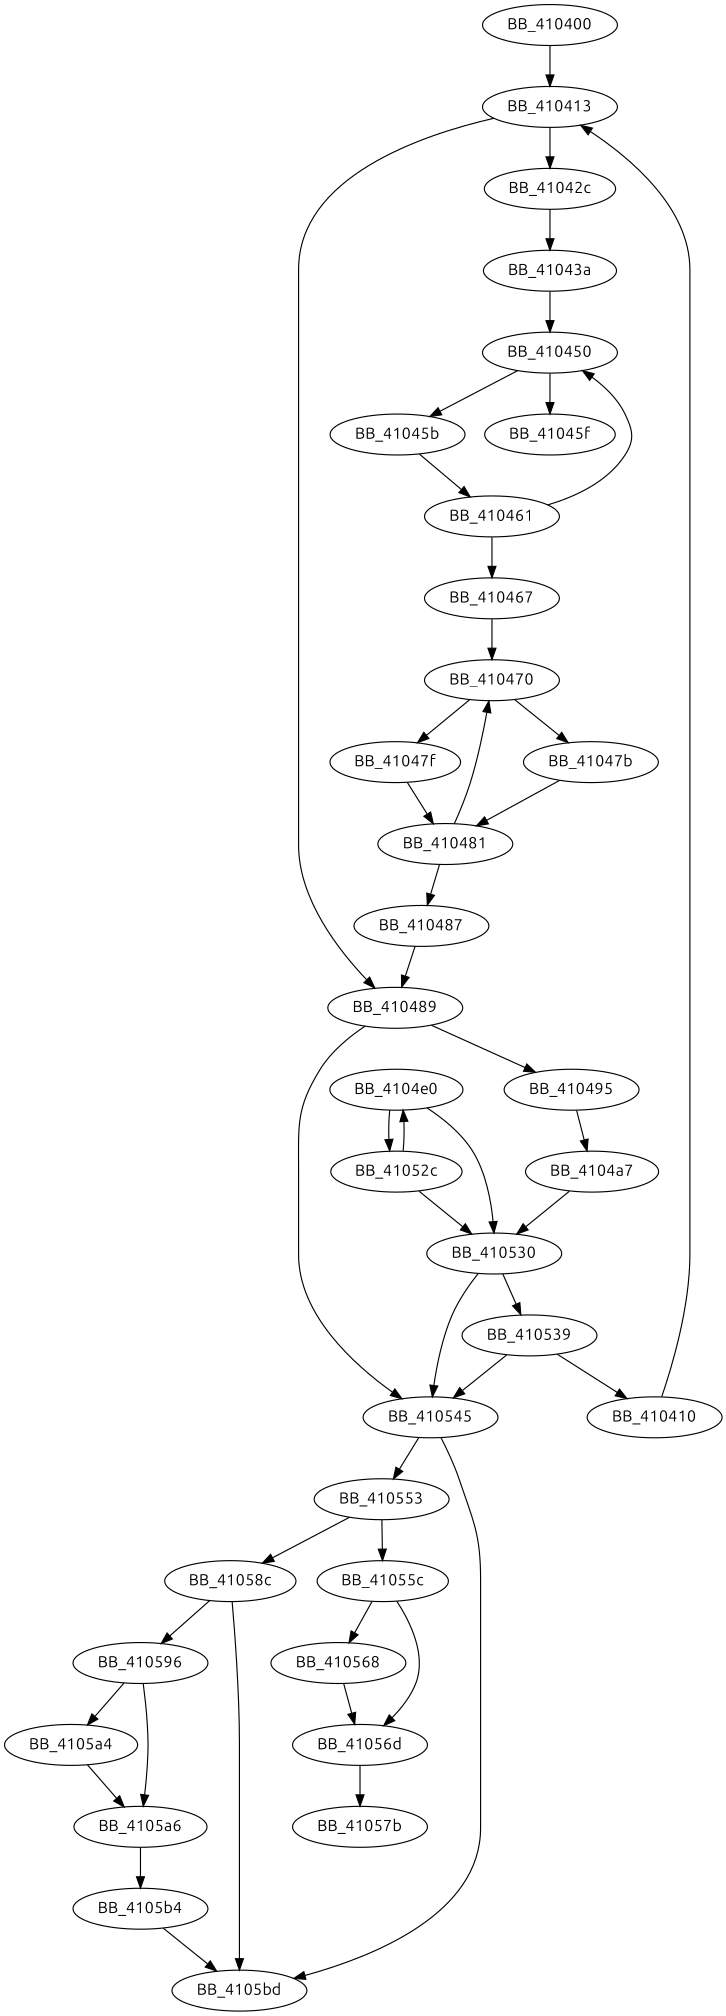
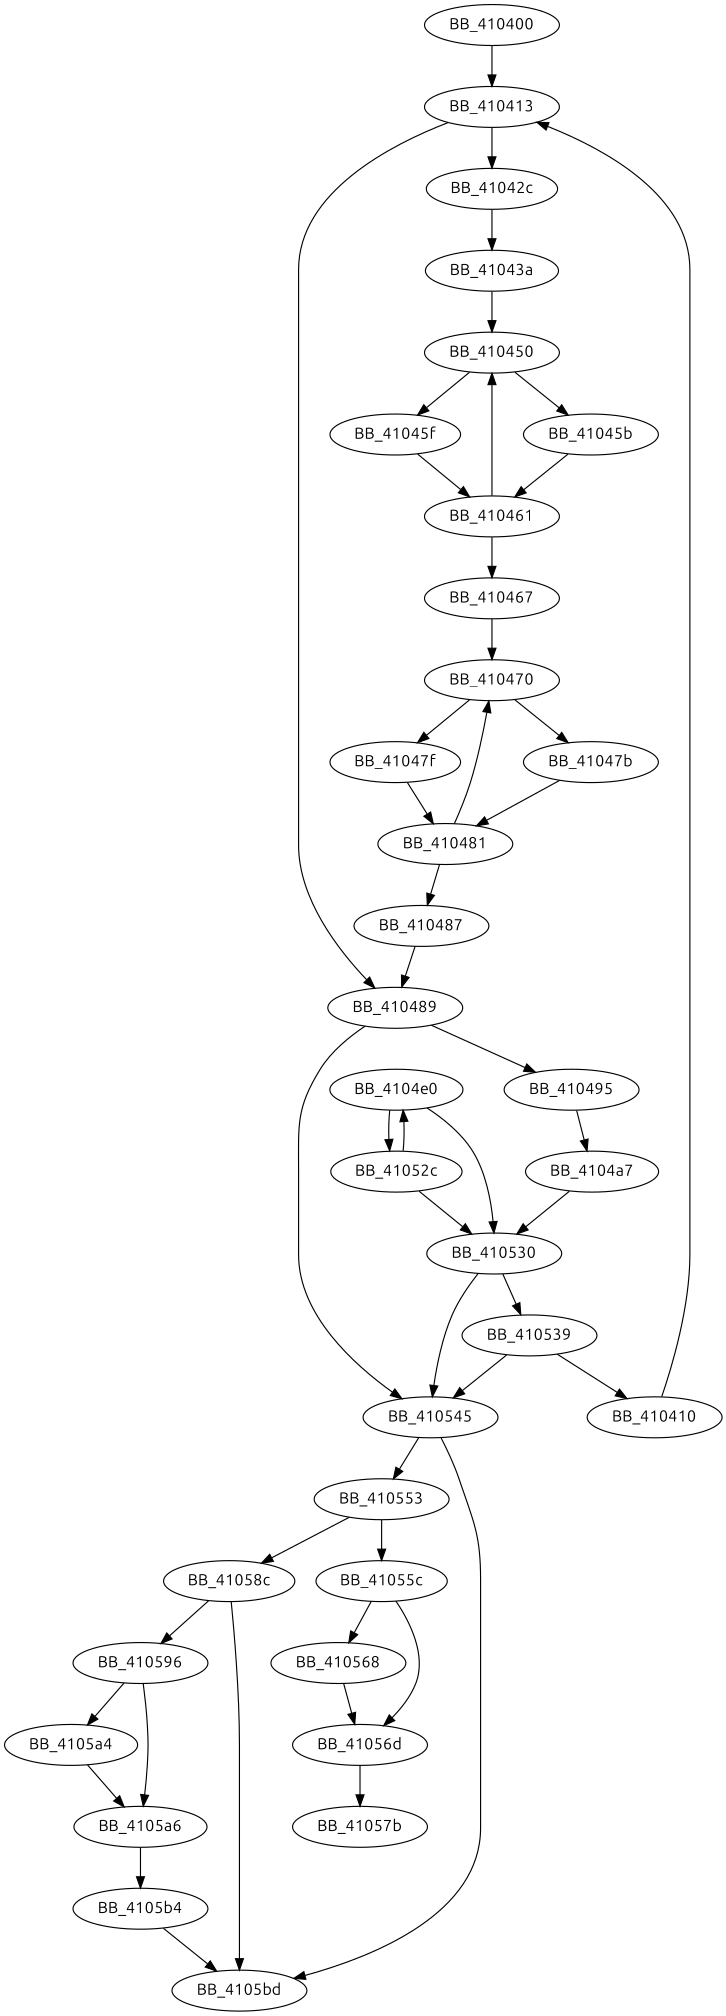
edge "BB_41045f" -> "BB_410461": added
